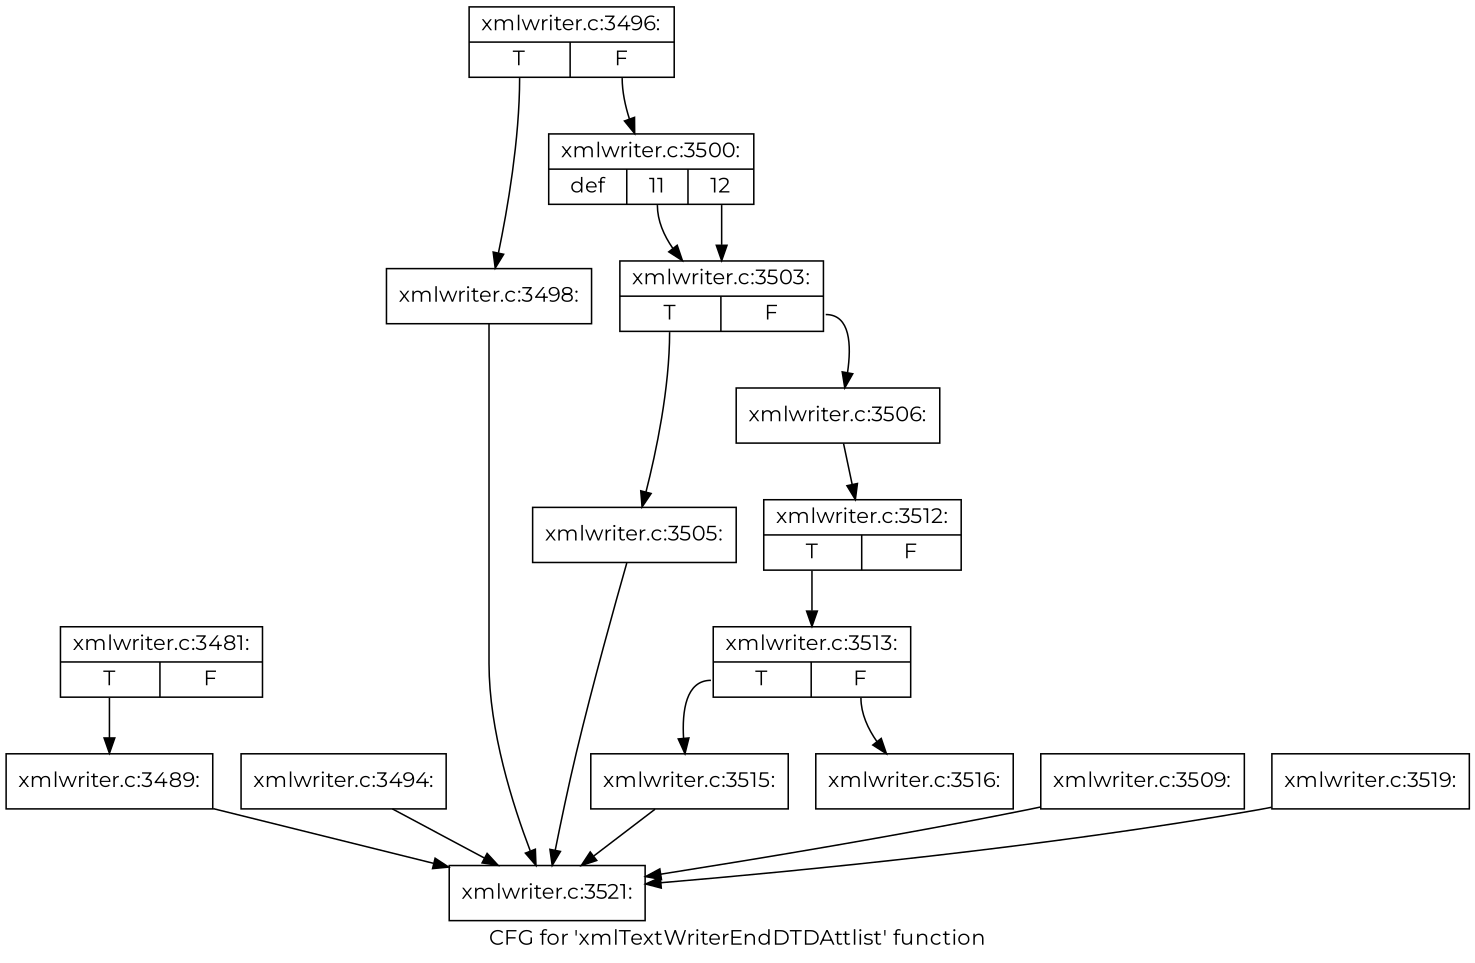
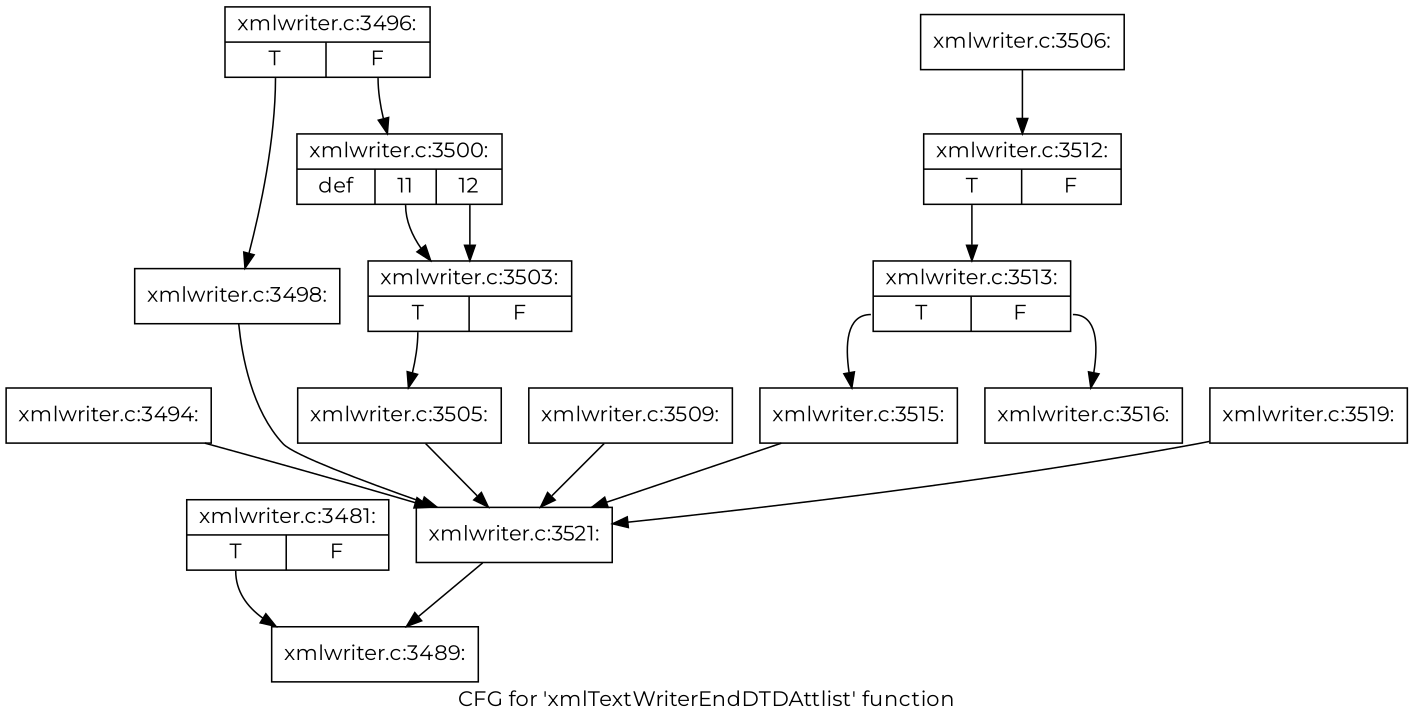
edge "xmlwriter.c:3503:" -> "xmlwriter.c:3506:": removed
edge "xmlwriter.c:3489:" -> "xmlwriter.c:3521:": reversed
